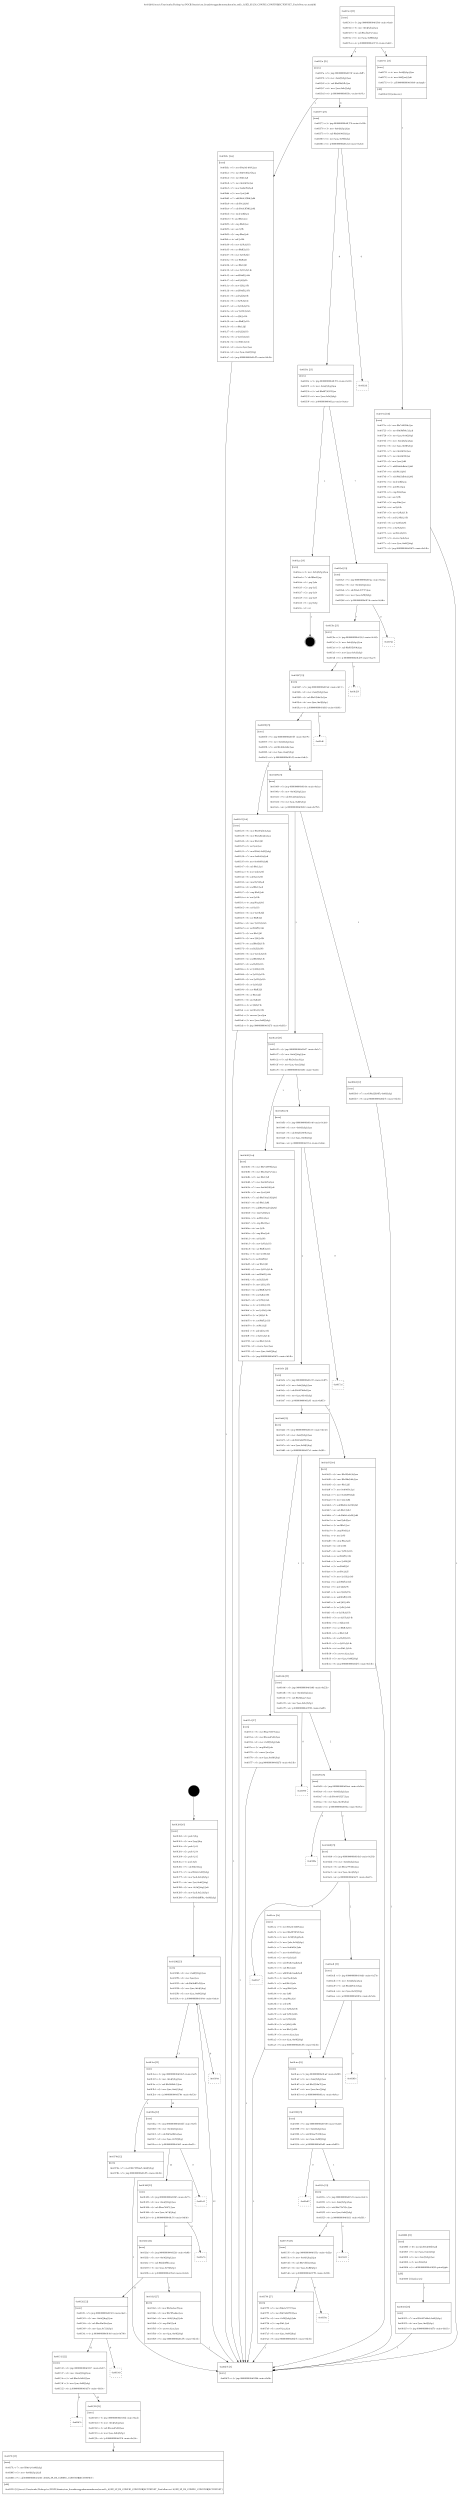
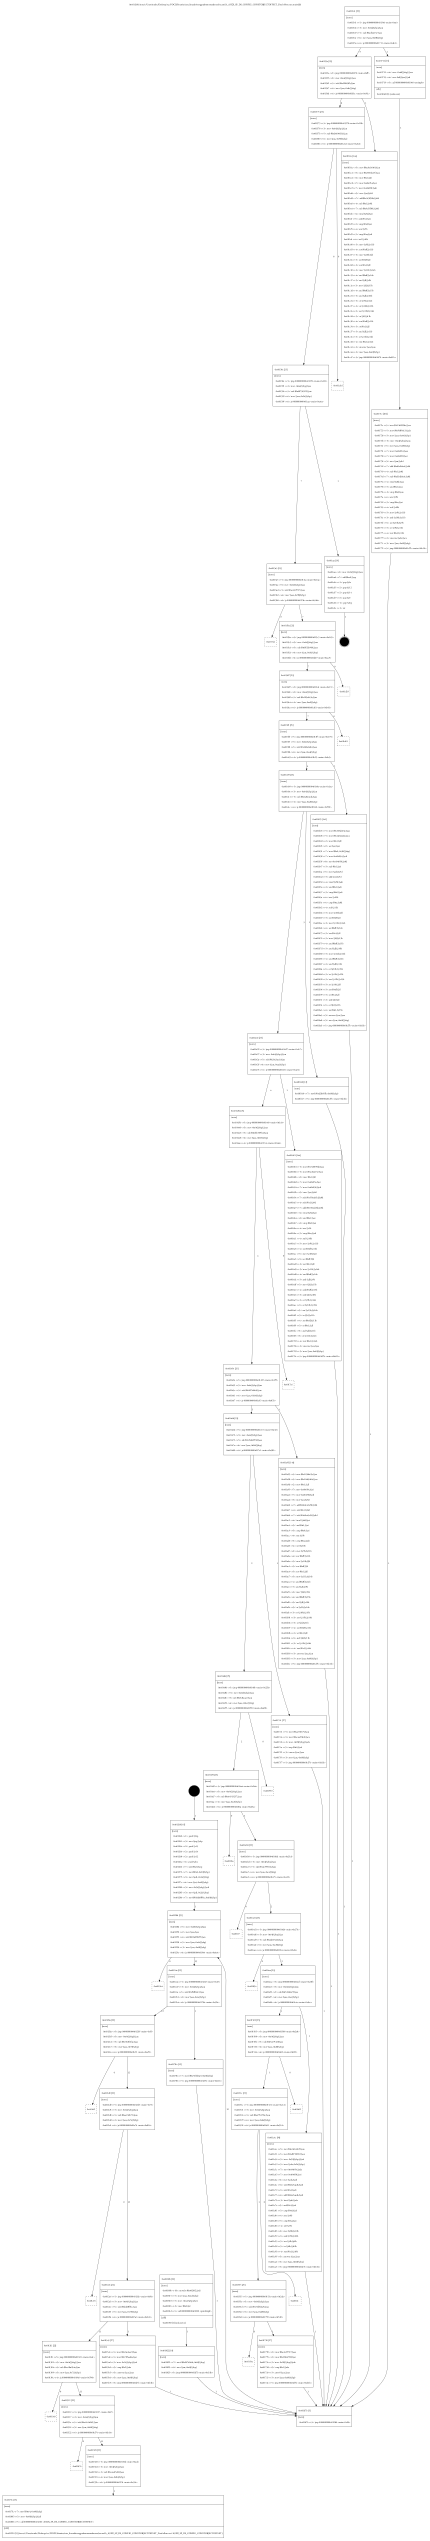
edge "0x401c4c [94]" -> "0x4014ea [25]": reversed
